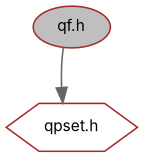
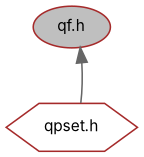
edge "qf.h" -> "qpset.h": reversed
